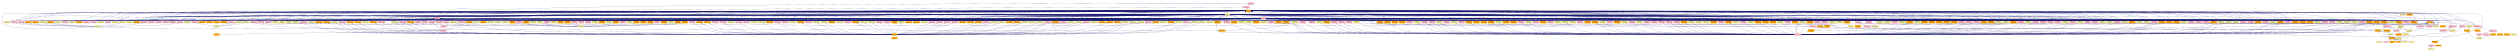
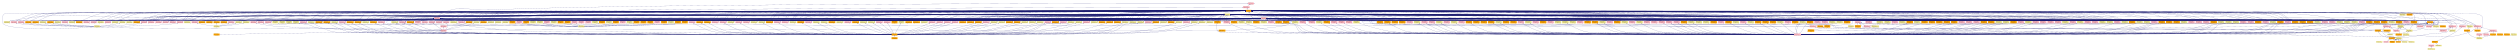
node "SimulationRuntime/cpp /Solver/CppDASSL/ddaskr.cpp": fillcolor orange -> khaki
